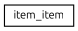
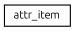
node "item_item": label "item_item" -> "attr_item"
